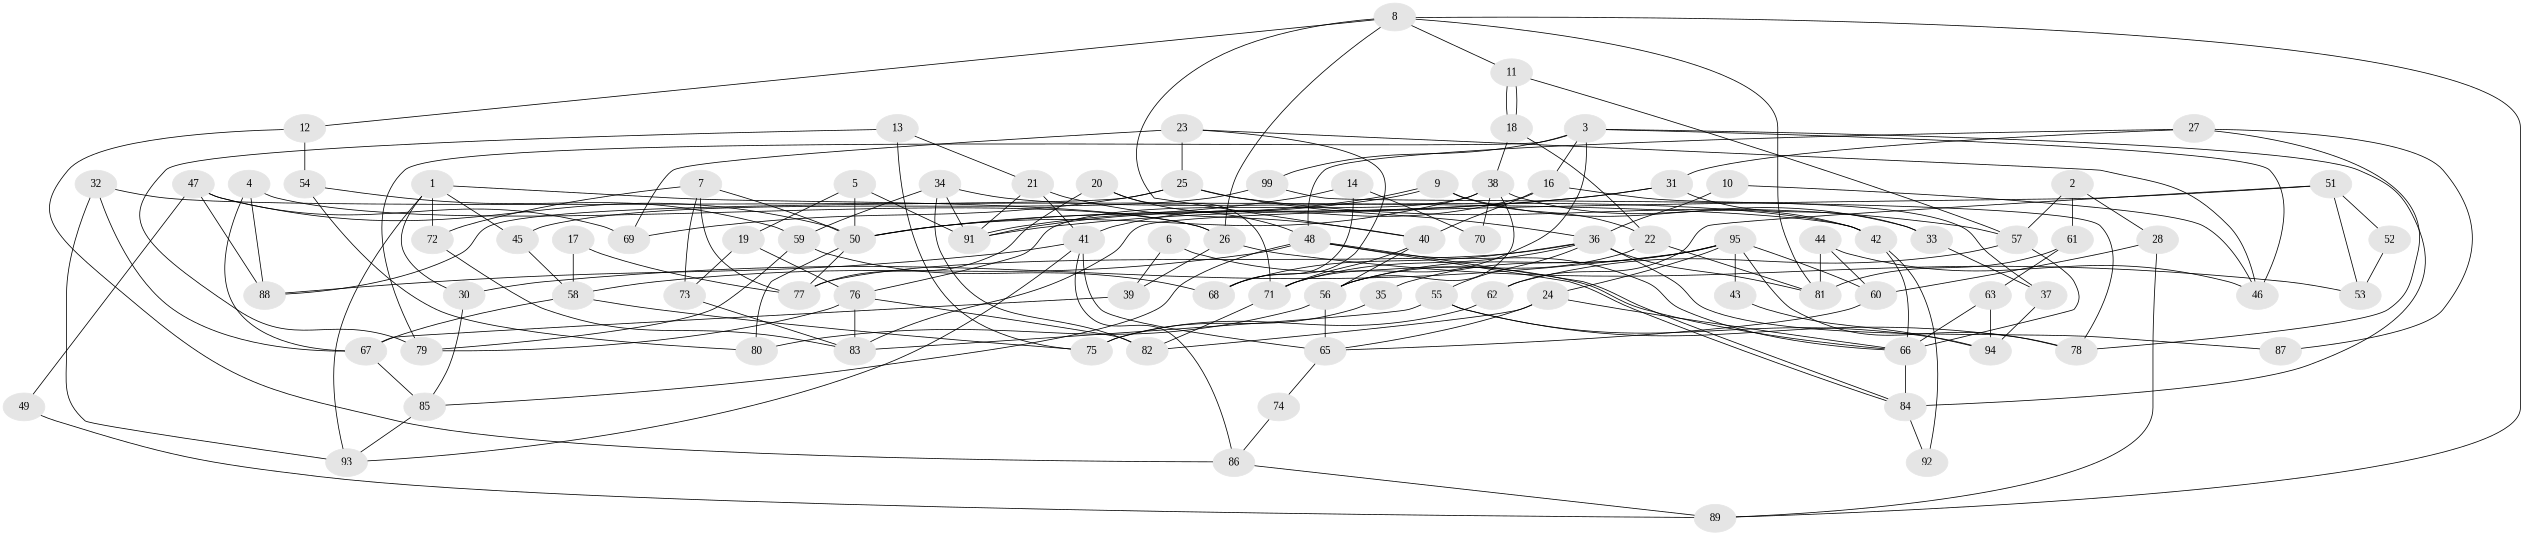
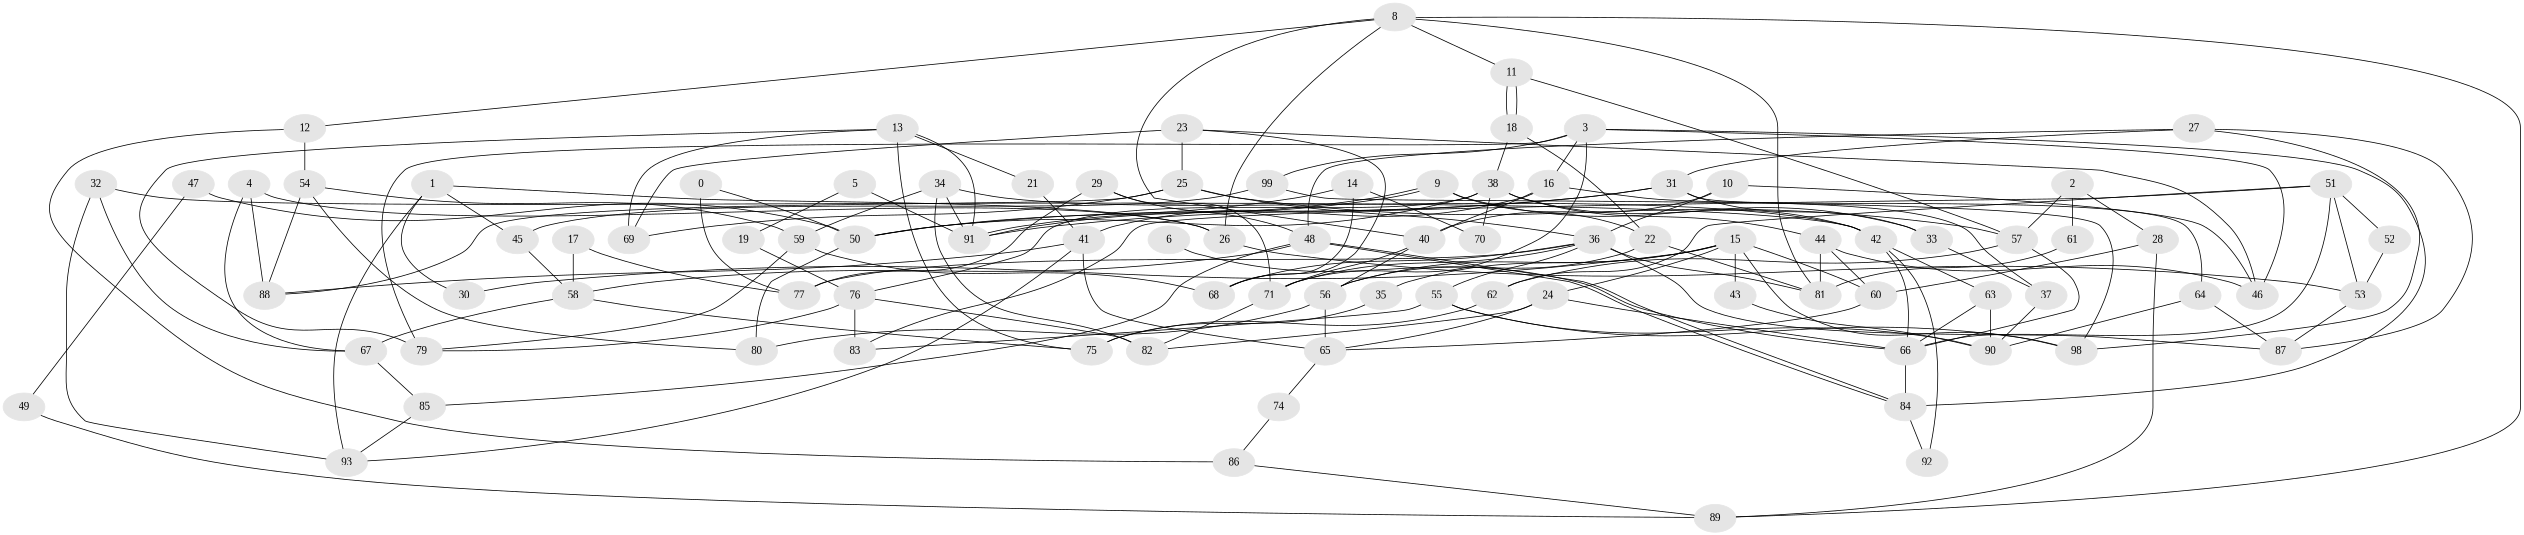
node "7": label "7" -> "0"
node "20": label "20" -> "29"
edge "47" -- "69": now "13" -- "69"
edge "5" -- "50": removed
edge "21" -- "91": now "13" -- "91"
edge "21" -- "40": now "10" -- "40"
edge "47" -- "88": now "54" -- "88"
node "72": removed
node "95": label "95" -> "15"
edge "50" -- "77": removed
edge "61" -- "63": now "42" -- "63"
edge "38" -- "56": now "38" -- "44"
edge "48" -- "66": now "51" -- "66"
node "73": removed
node "39": removed
node "64": added
edge "53" -- "87": added
node "94": label "94" -> "90"
node "78": label "78" -> "98"
edge "41" -- "86": removed
edge "30" -- "85": removed
